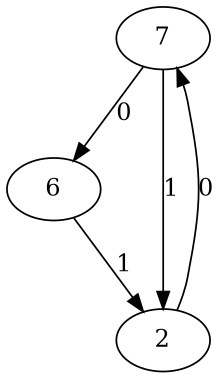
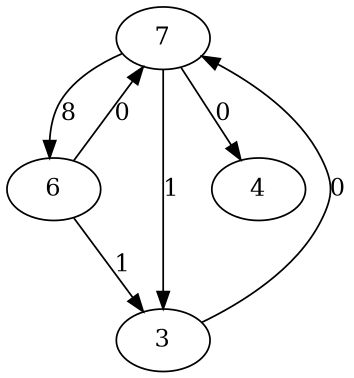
edge "7" -> "6": label "0" -> "8"
edge "6" -> "7": added, label "0"
node "4": added
node "2": label "2" -> "3"
